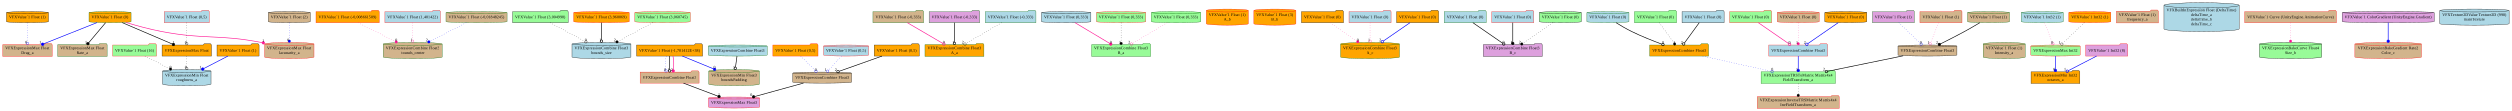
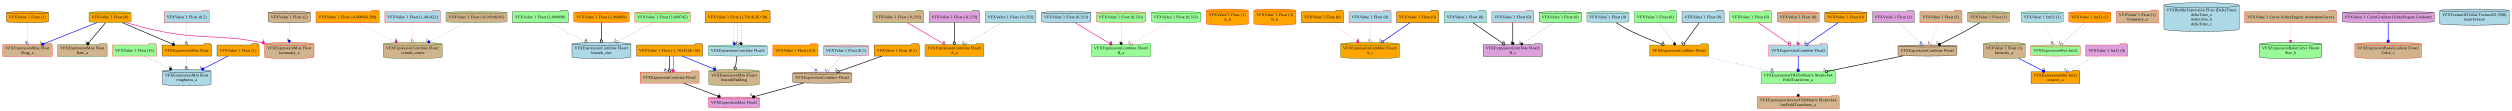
node "VFXValue`1 Float (1,701412E+38)": added
edge "VFXValue`1 Float (3,060745)" -> "VFXExpressionCombine Float3 bounds_size": arrowhead dot -> odot
node "VFXExpressionBakeGradient Rate2 Color_c": label "VFXExpressionBakeGradient Rate2 Color_c" -> "VFXExpressionBakeGradient Float2 Color_c"
edge "VFXExpressionMax Int32" -> "VFXExpressionMin Int32 octaves_a": now "VFXValue`1 Float (1) Intensity_a" -> "VFXExpressionMin Int32 octaves_a"
edge "VFXValue`1 Int32 (8)" -> "VFXExpressionMin Int32 octaves_a": style bold -> dotted
